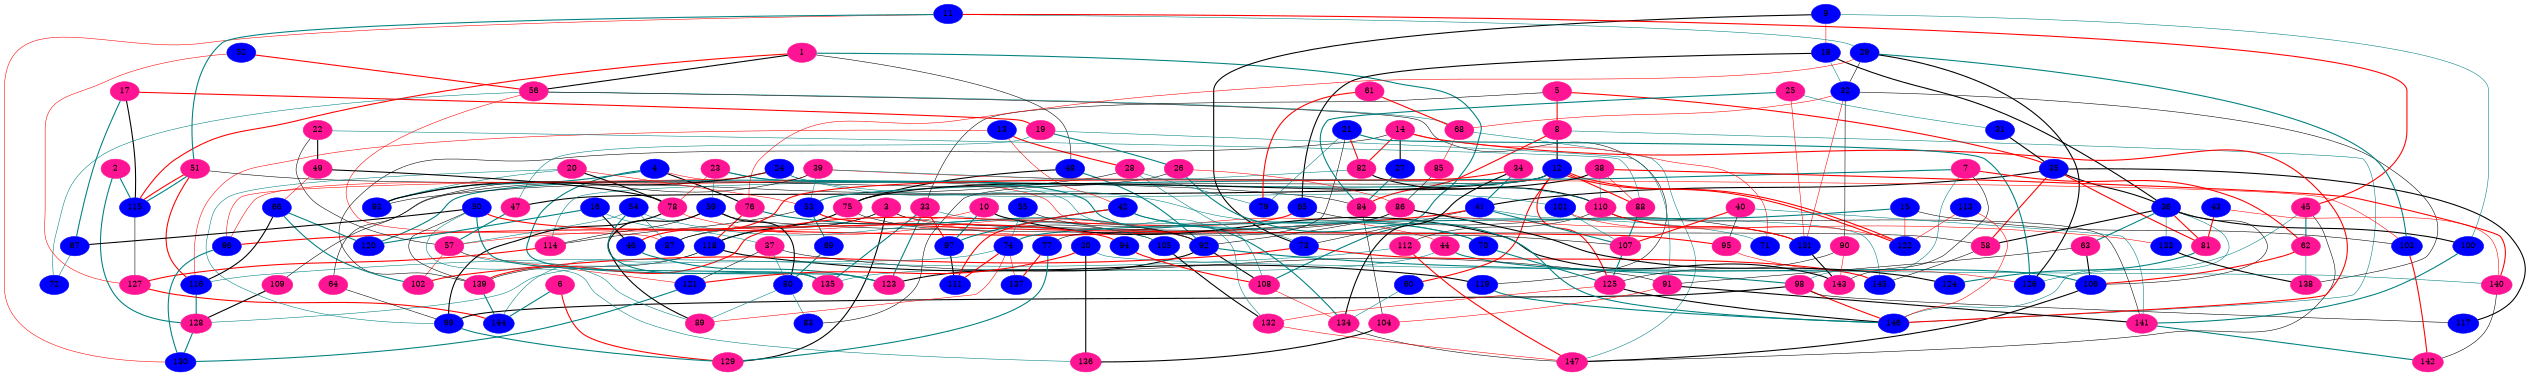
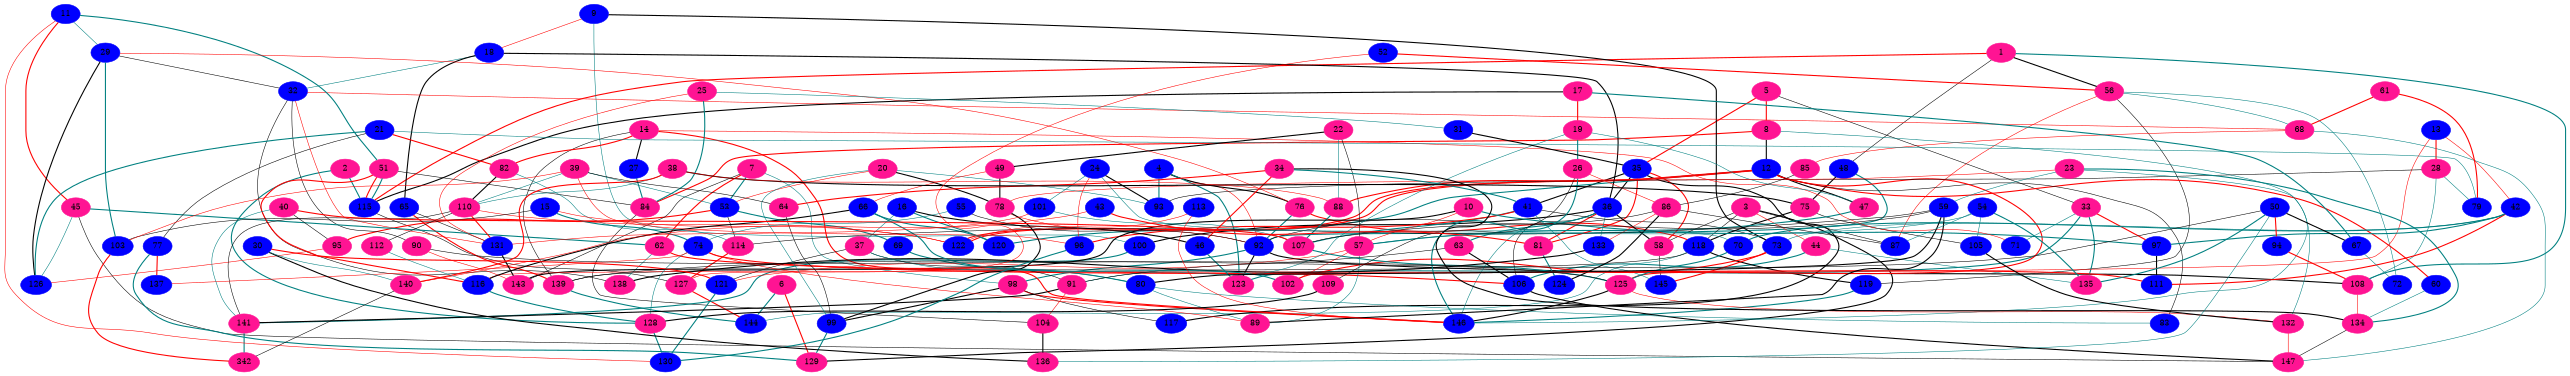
edge "34" -- "64": added
edge "112" -- "147": removed
node "142": label "142" -> "342"
